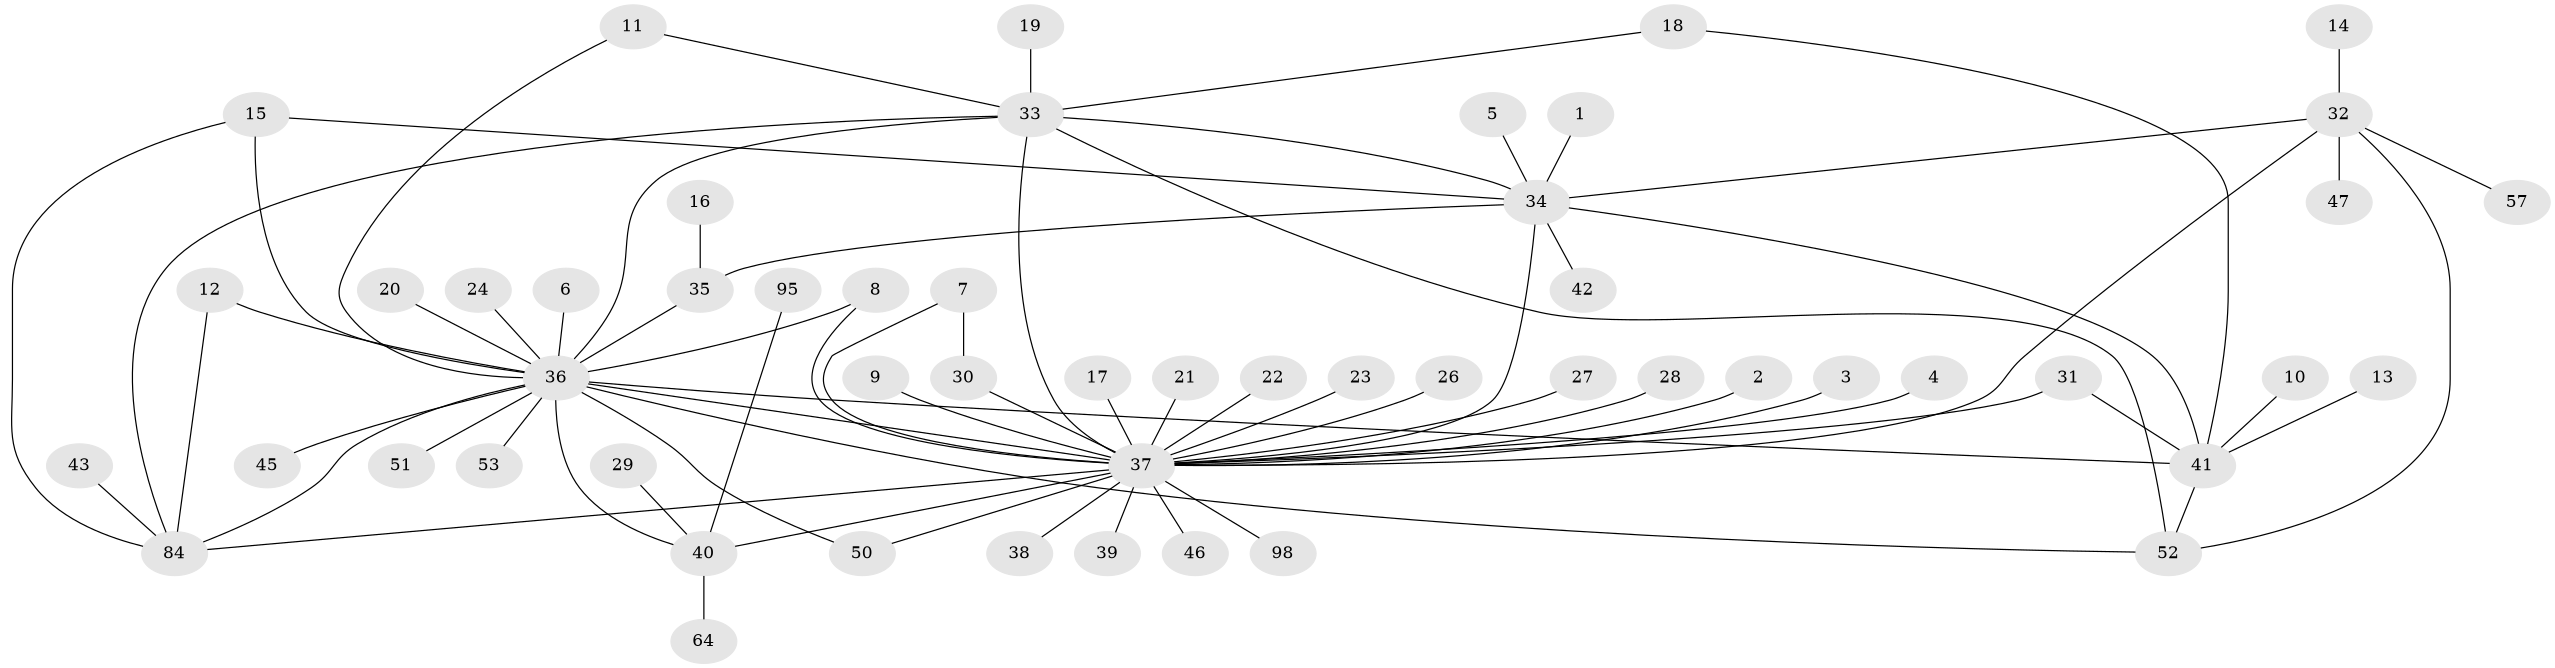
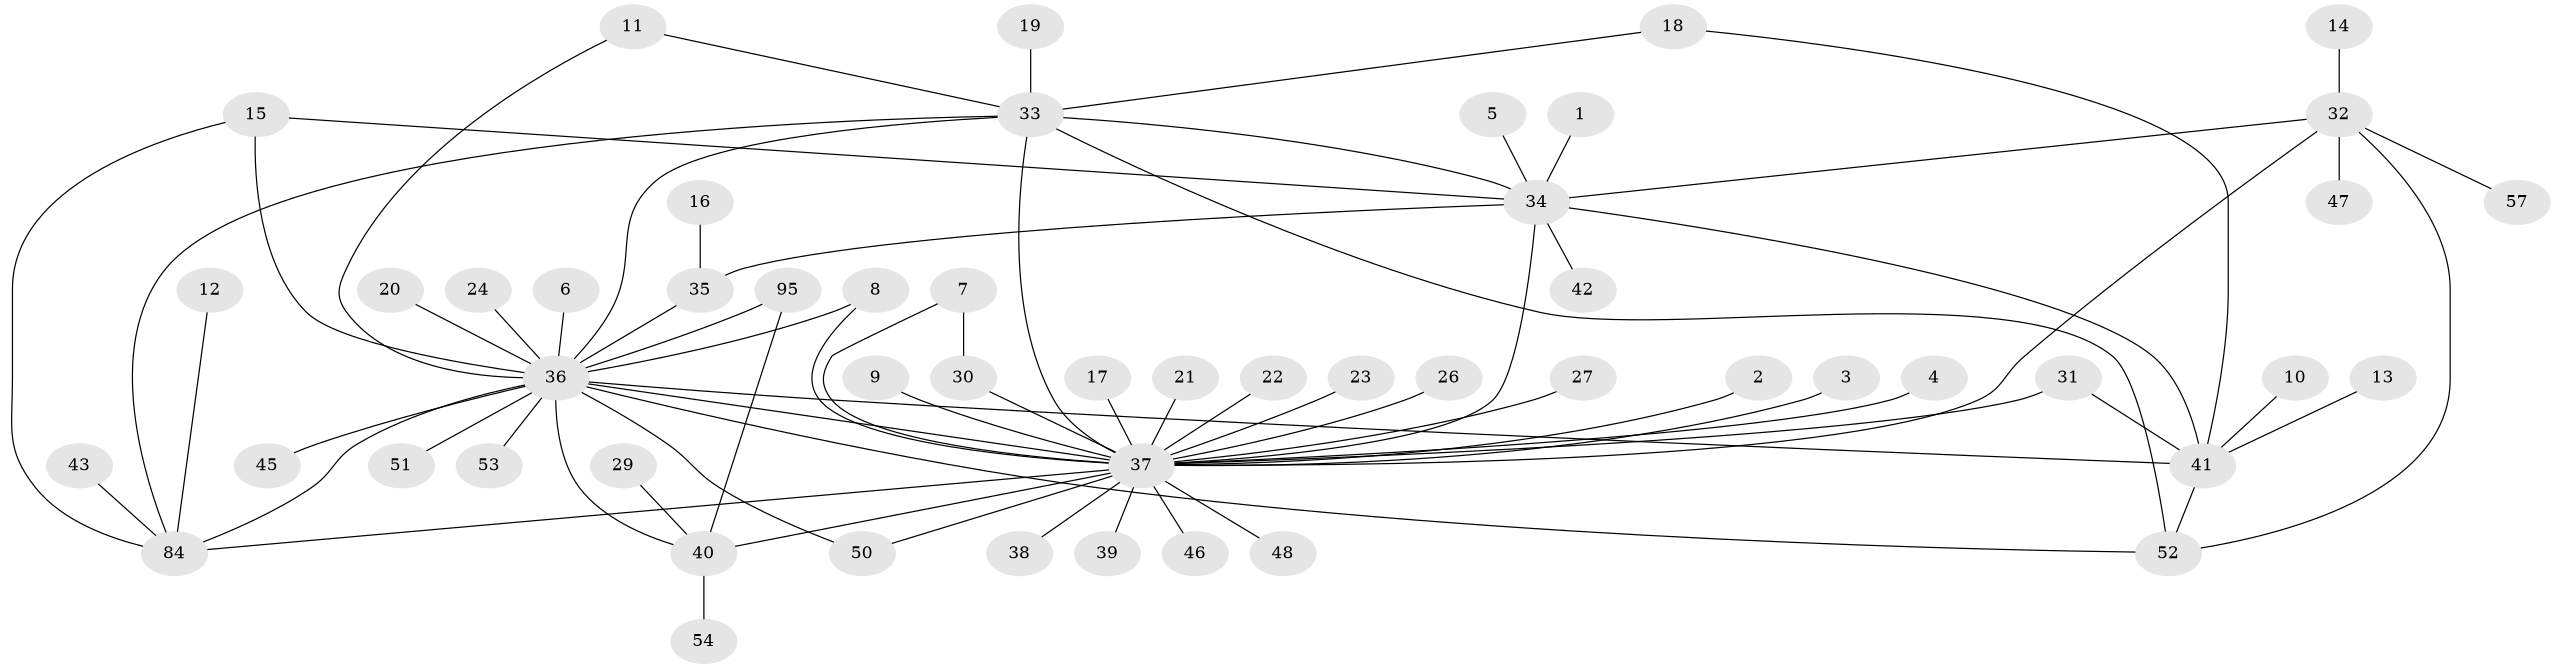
edge "12" -- "36": now "95" -- "36"
node "28": removed
node "98": label "98" -> "48"
node "64": label "64" -> "54"
